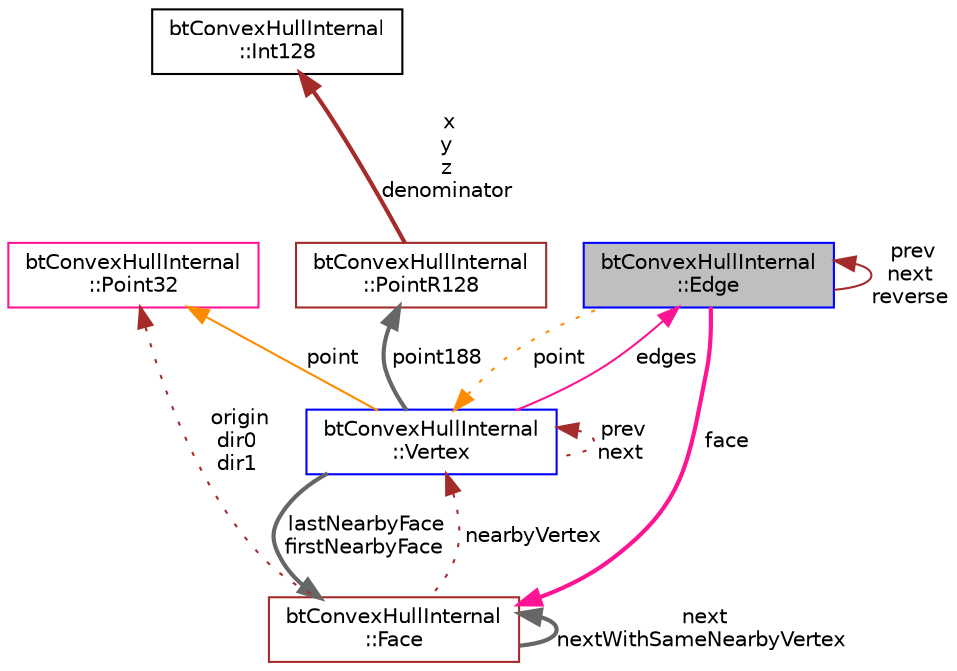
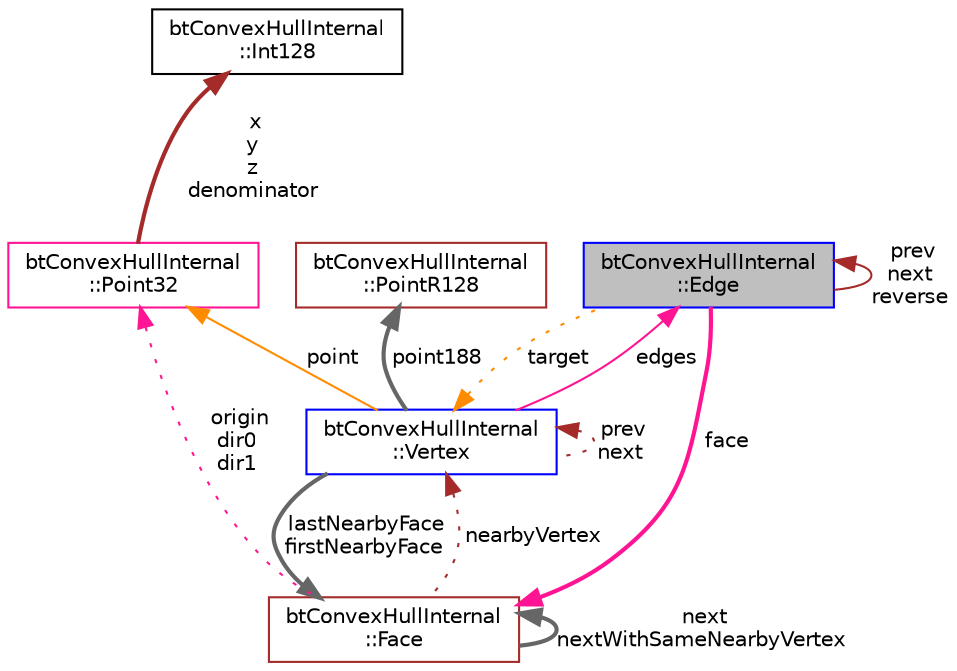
edge "btConvexHullInternal ::PointR128" -> "btConvexHullInternal ::Int128": now "btConvexHullInternal ::Point32" -> "btConvexHullInternal ::Int128"
edge "btConvexHullInternal ::Edge" -> "btConvexHullInternal ::Vertex": label " point" -> " target"
edge "btConvexHullInternal ::Face" -> "btConvexHullInternal ::Point32": color brown -> deeppink
